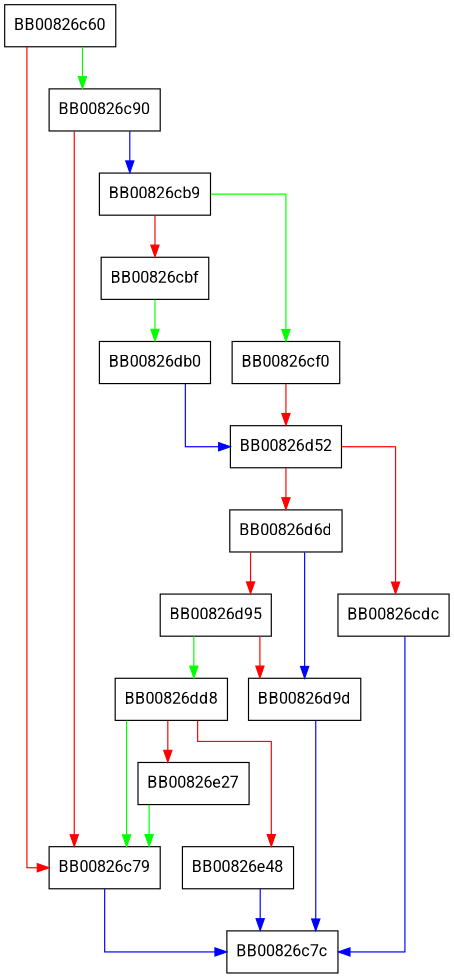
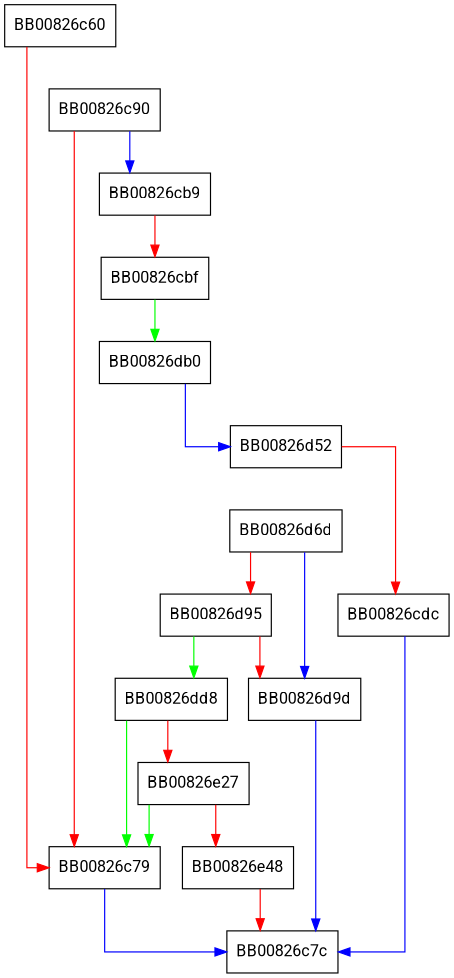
edge "BB00826c60" -> "BB00826c90": removed
node "BB00826cf0": removed
edge "BB00826d52" -> "BB00826d6d": removed
edge "BB00826dd8" -> "BB00826e48": now "BB00826e27" -> "BB00826e48"
edge "BB00826e48" -> "BB00826c7c": color blue -> red
